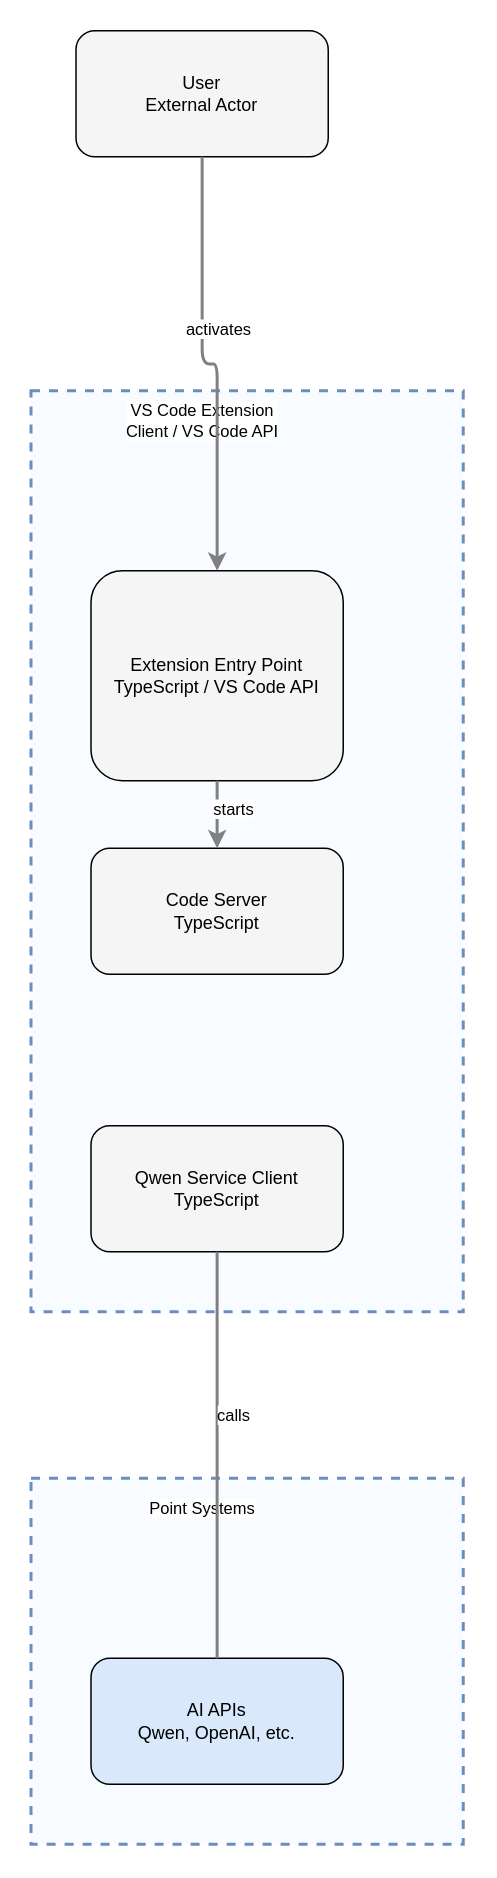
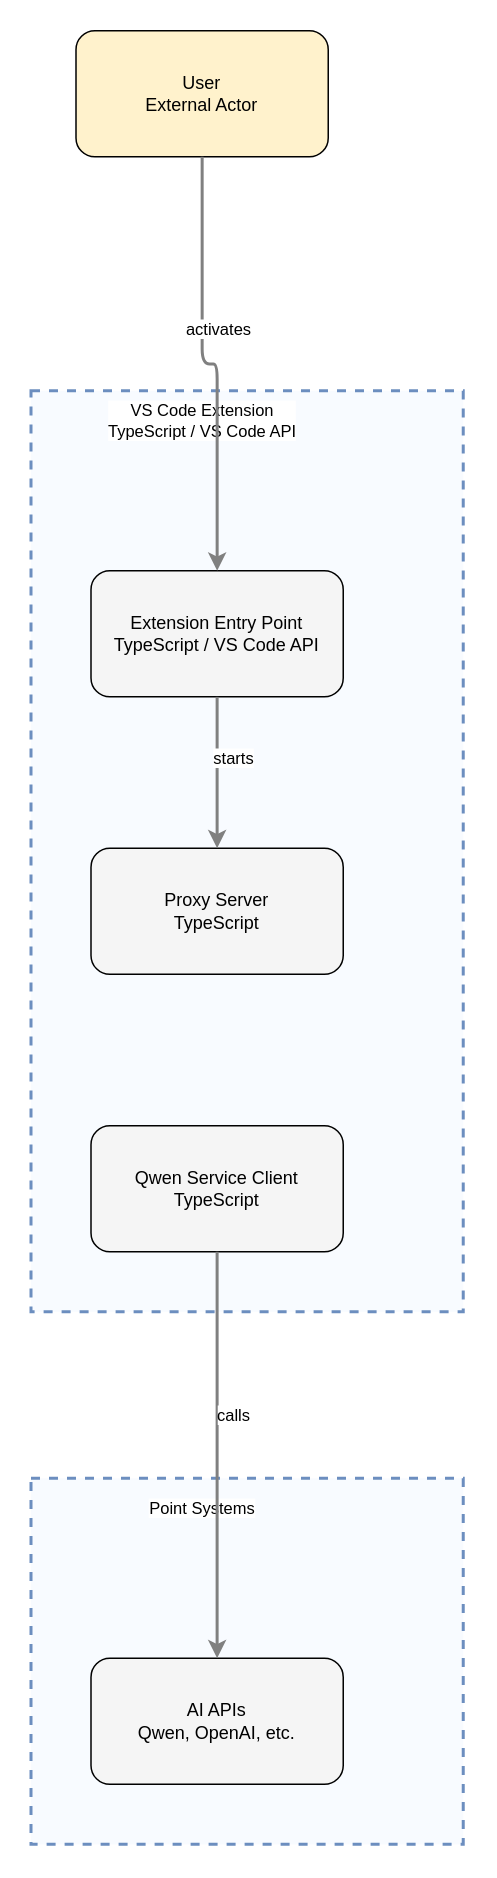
node "User External Actor": fillcolor #f5f5f5 -> #fff2cc
node "VS Code Extension Client / VS Code API": label "VS Code Extension Client / VS Code API" -> "VS Code Extension TypeScript / VS Code API"
node "Extension Entry Point TypeScript / VS Code API": size 252x210 -> 252x126
node "Code Server TypeScript": label "Code Server TypeScript" -> "Proxy Server TypeScript"
edge "Qwen Service Client TypeScript" -- "AI APIs Qwen, OpenAI, etc.": arrowhead none -> classic
node "AI APIs Qwen, OpenAI, etc.": fillcolor #dae8fc -> #f5f5f5
